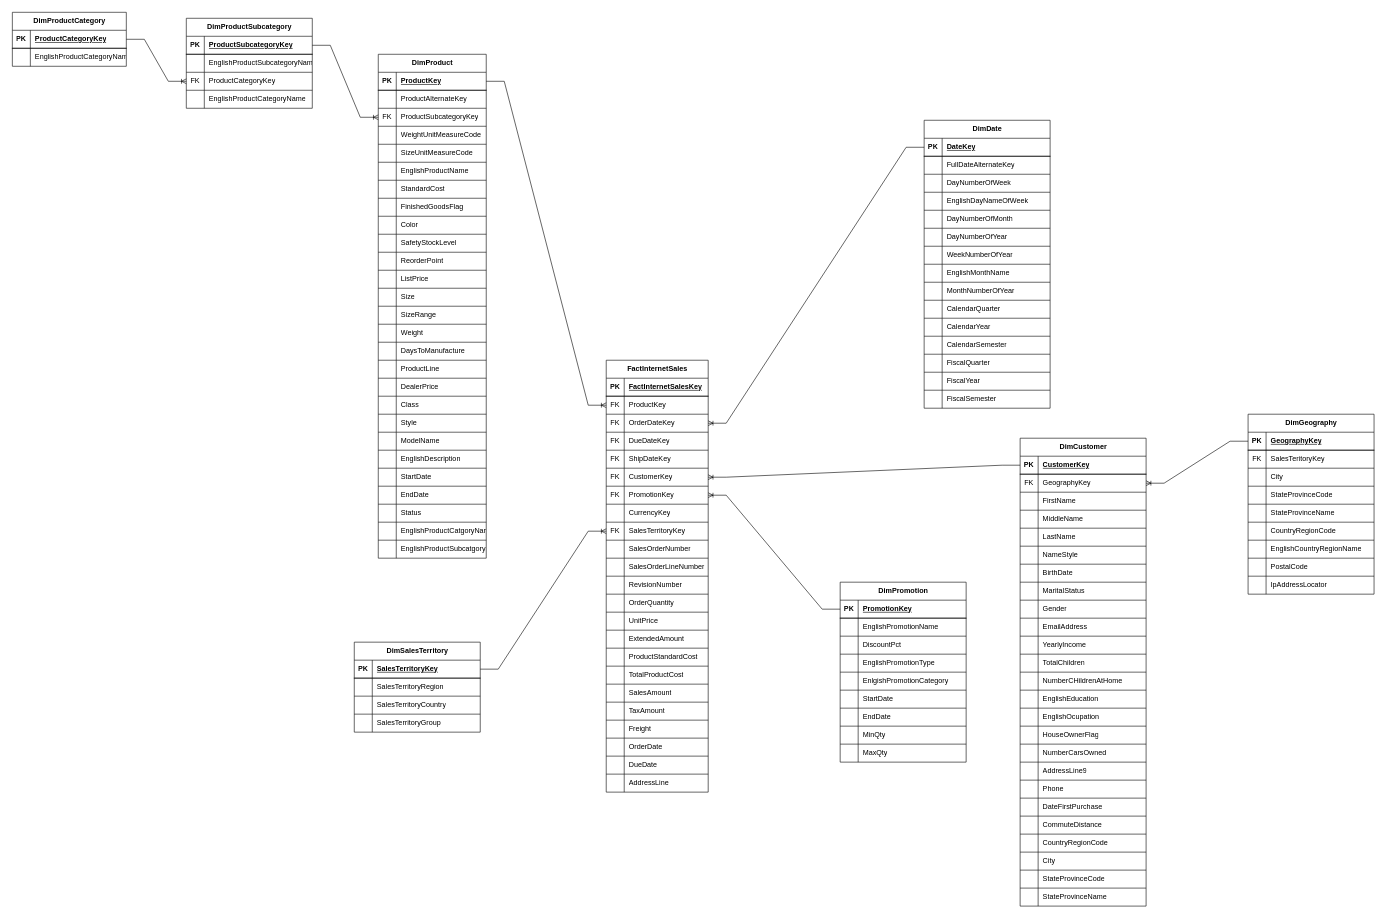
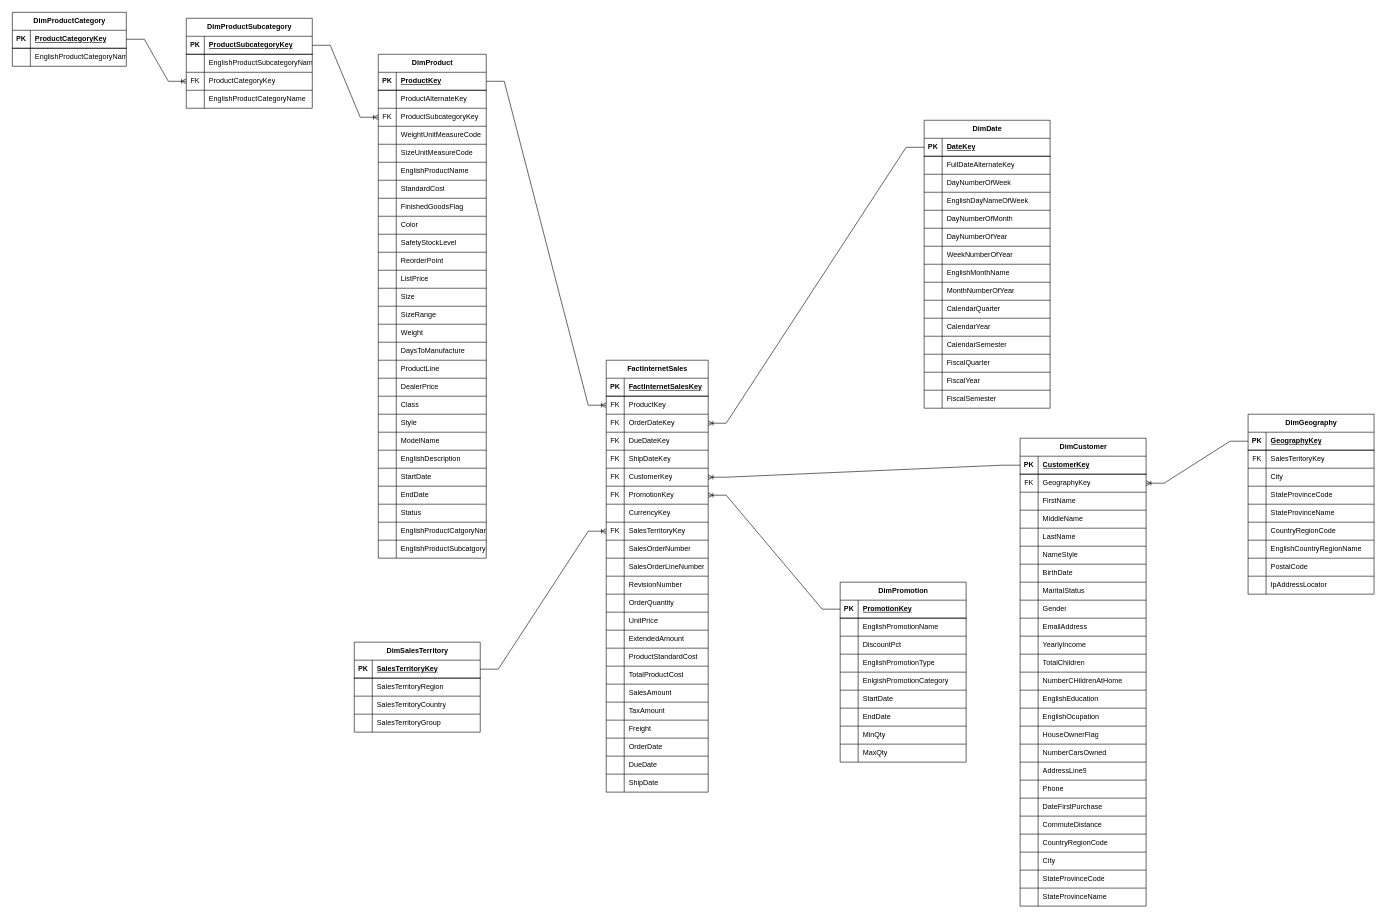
node "AddressLine": label "AddressLine" -> "ShipDate"
